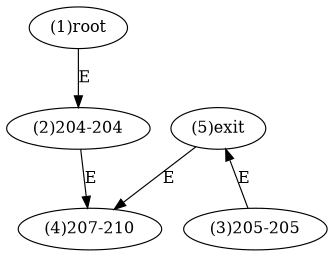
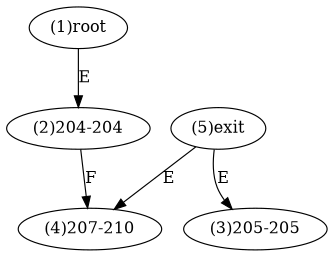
edge "(2)204-204" -> "(4)207-210": label "E" -> "F"
edge "(3)205-205" -> "(5)exit": reversed
